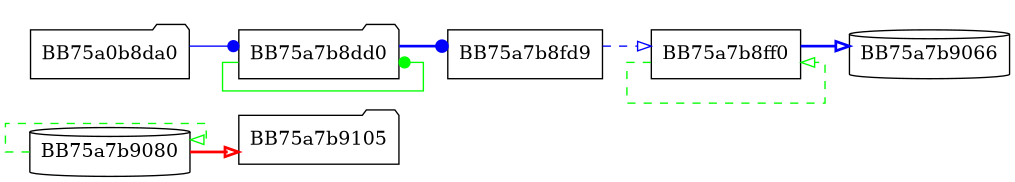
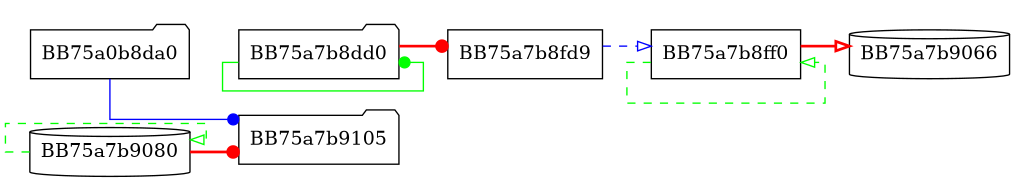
edge "BB75a0b8da0" -> "BB75a7b8dd0": now "BB75a0b8da0" -> "BB75a7b9105"
edge "BB75a7b8dd0" -> "BB75a7b8fd9": color blue -> red
edge "BB75a7b8ff0" -> "BB75a7b9066": color blue -> red
edge "BB75a7b9080" -> "BB75a7b9105": arrowhead onormal -> dot
